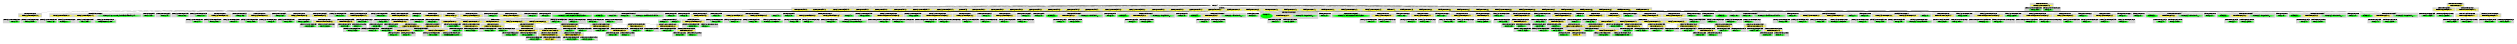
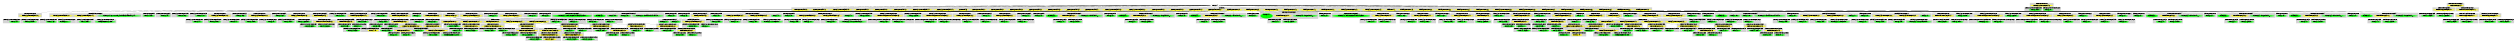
node "NT_ID_1264< sort >": fillcolor green -> yellow
